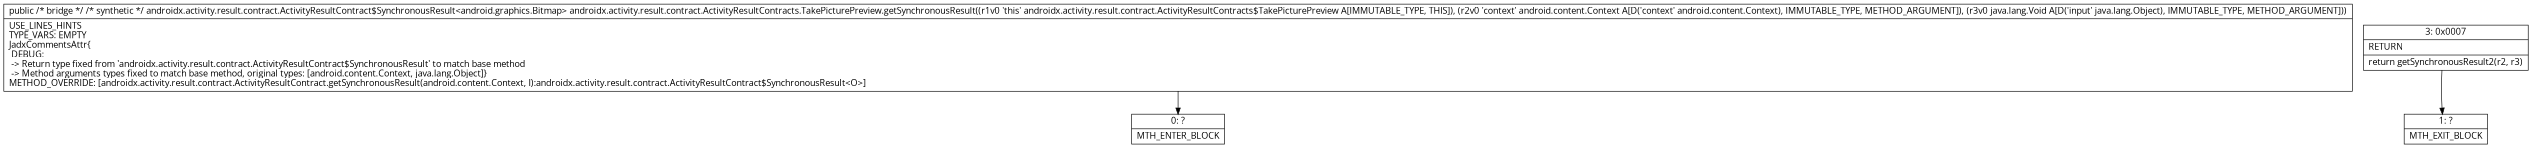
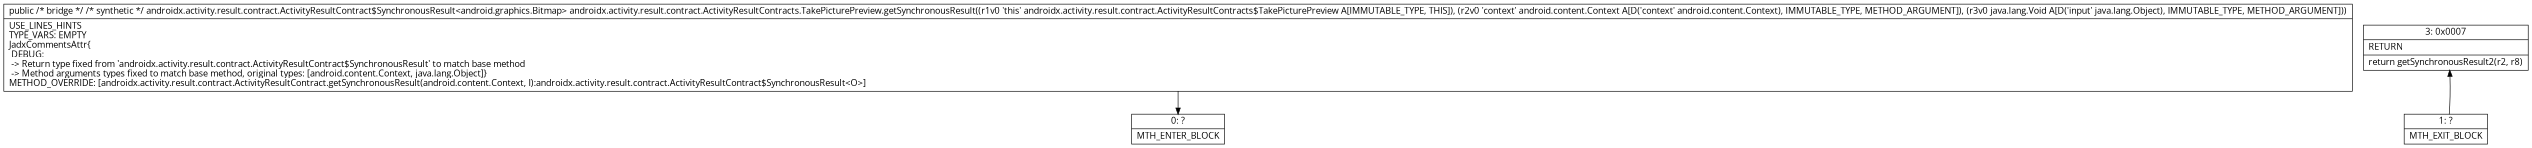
node "3: 0x0007": text "return getSynchronousResult2(r2, r3)" -> "return getSynchronousResult2(r2, r8)"
edge "3: 0x0007" -> "1: ?": reversed
